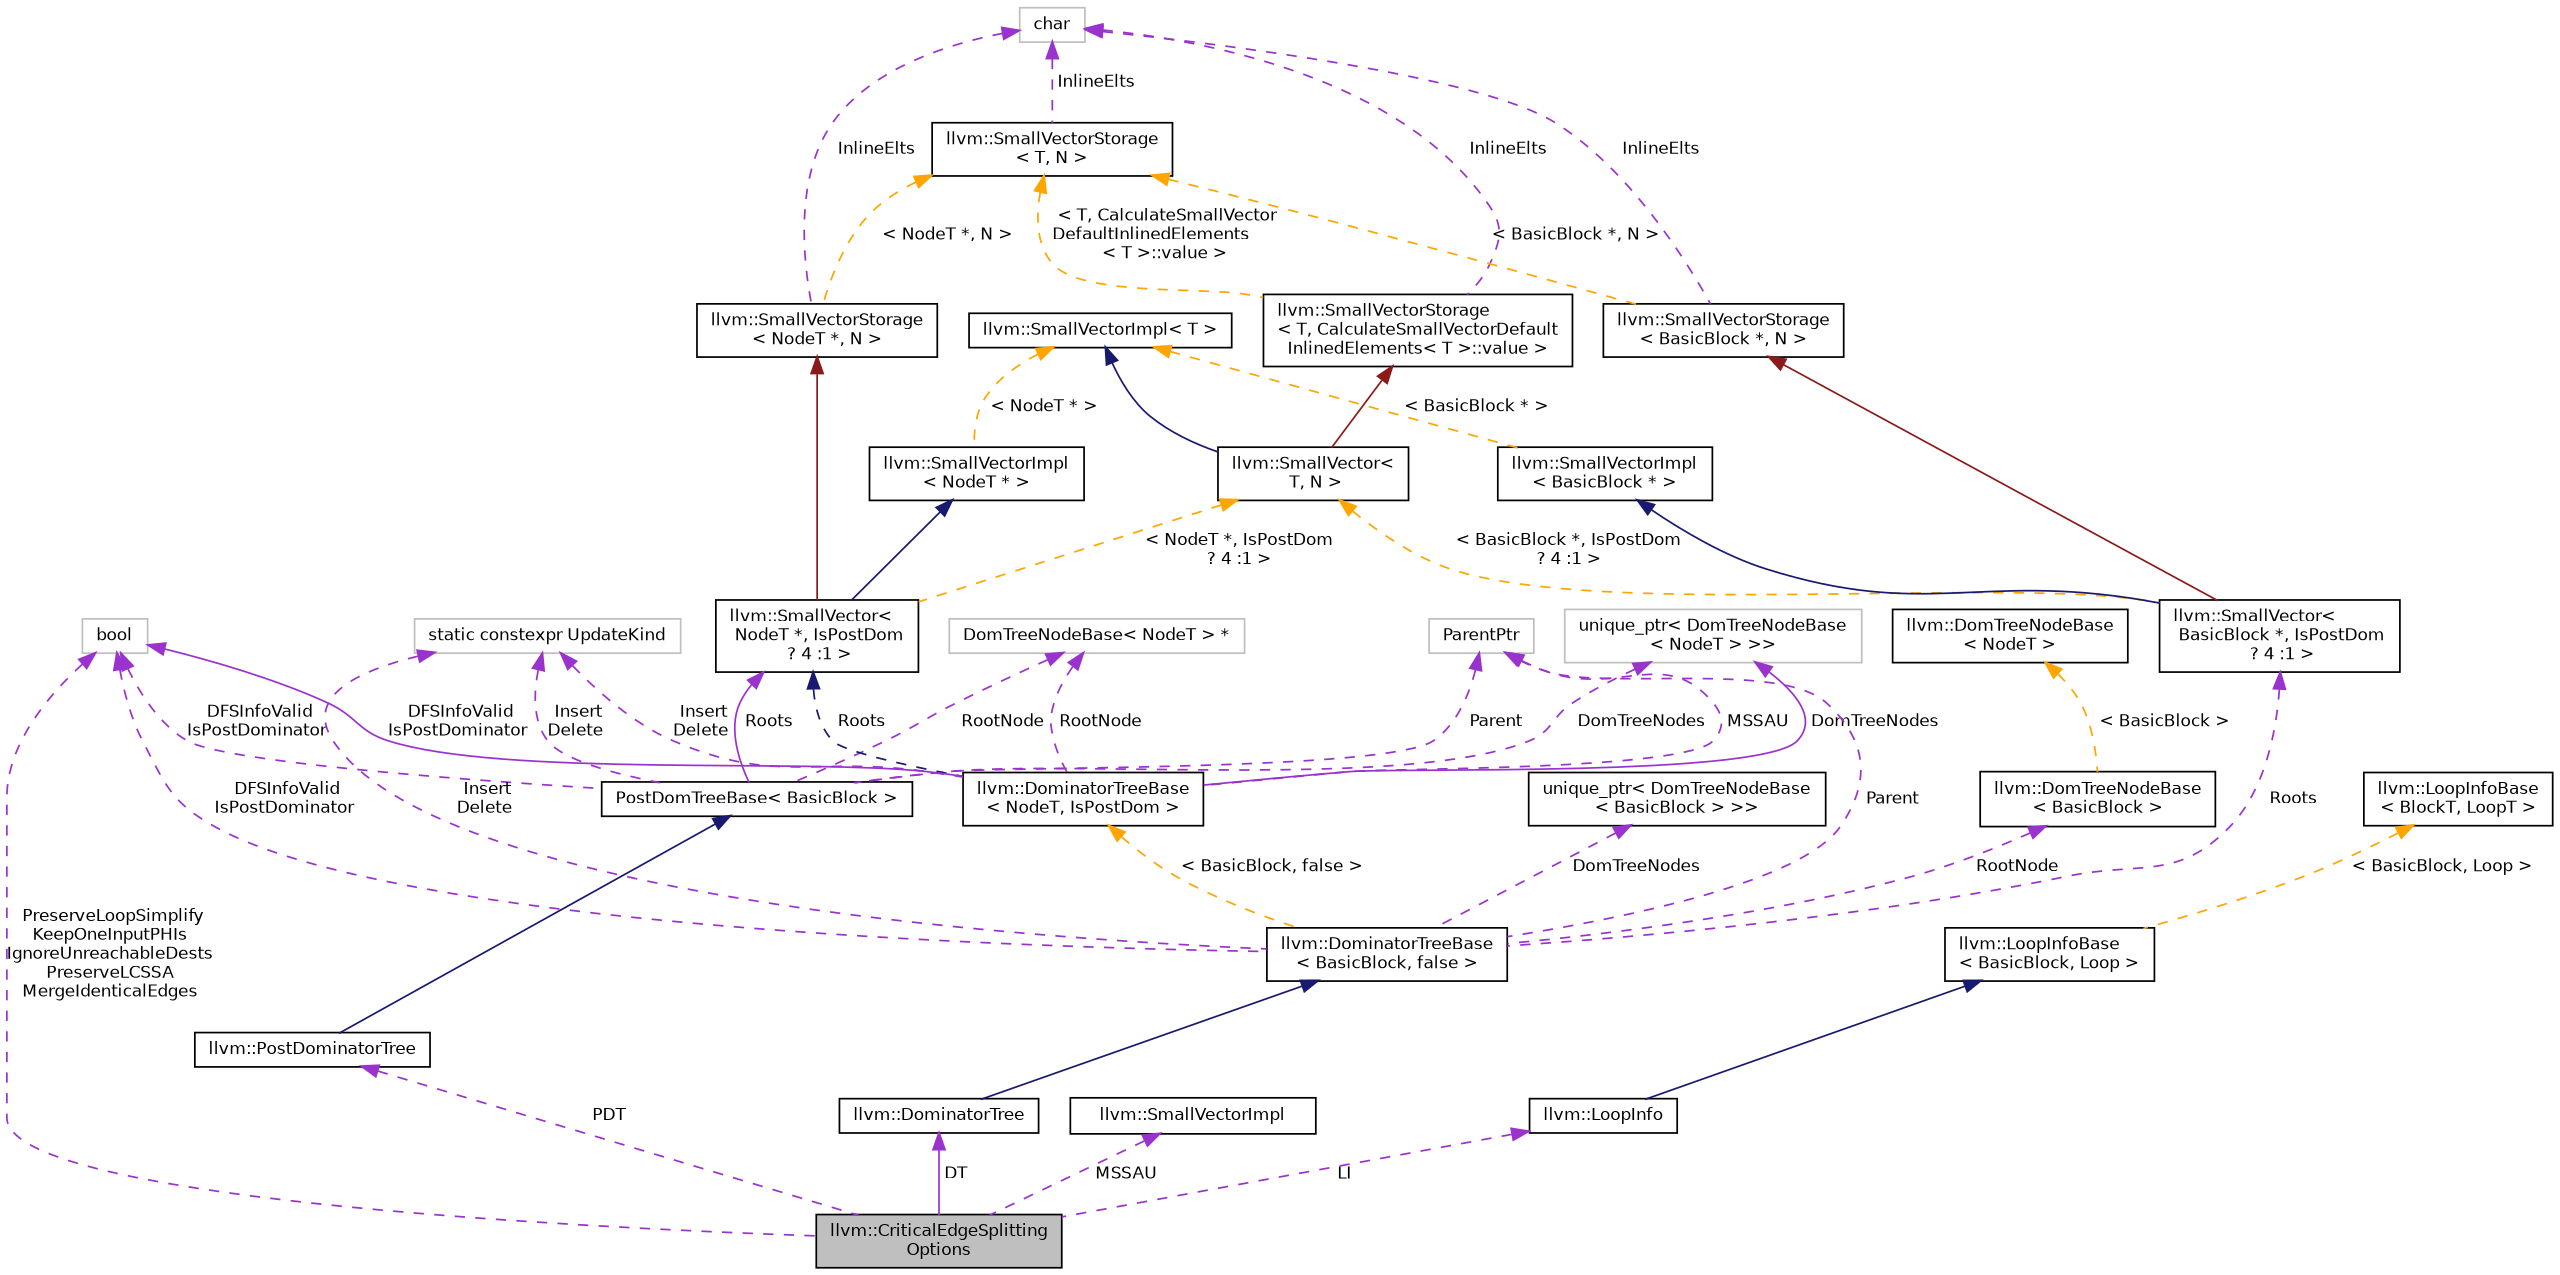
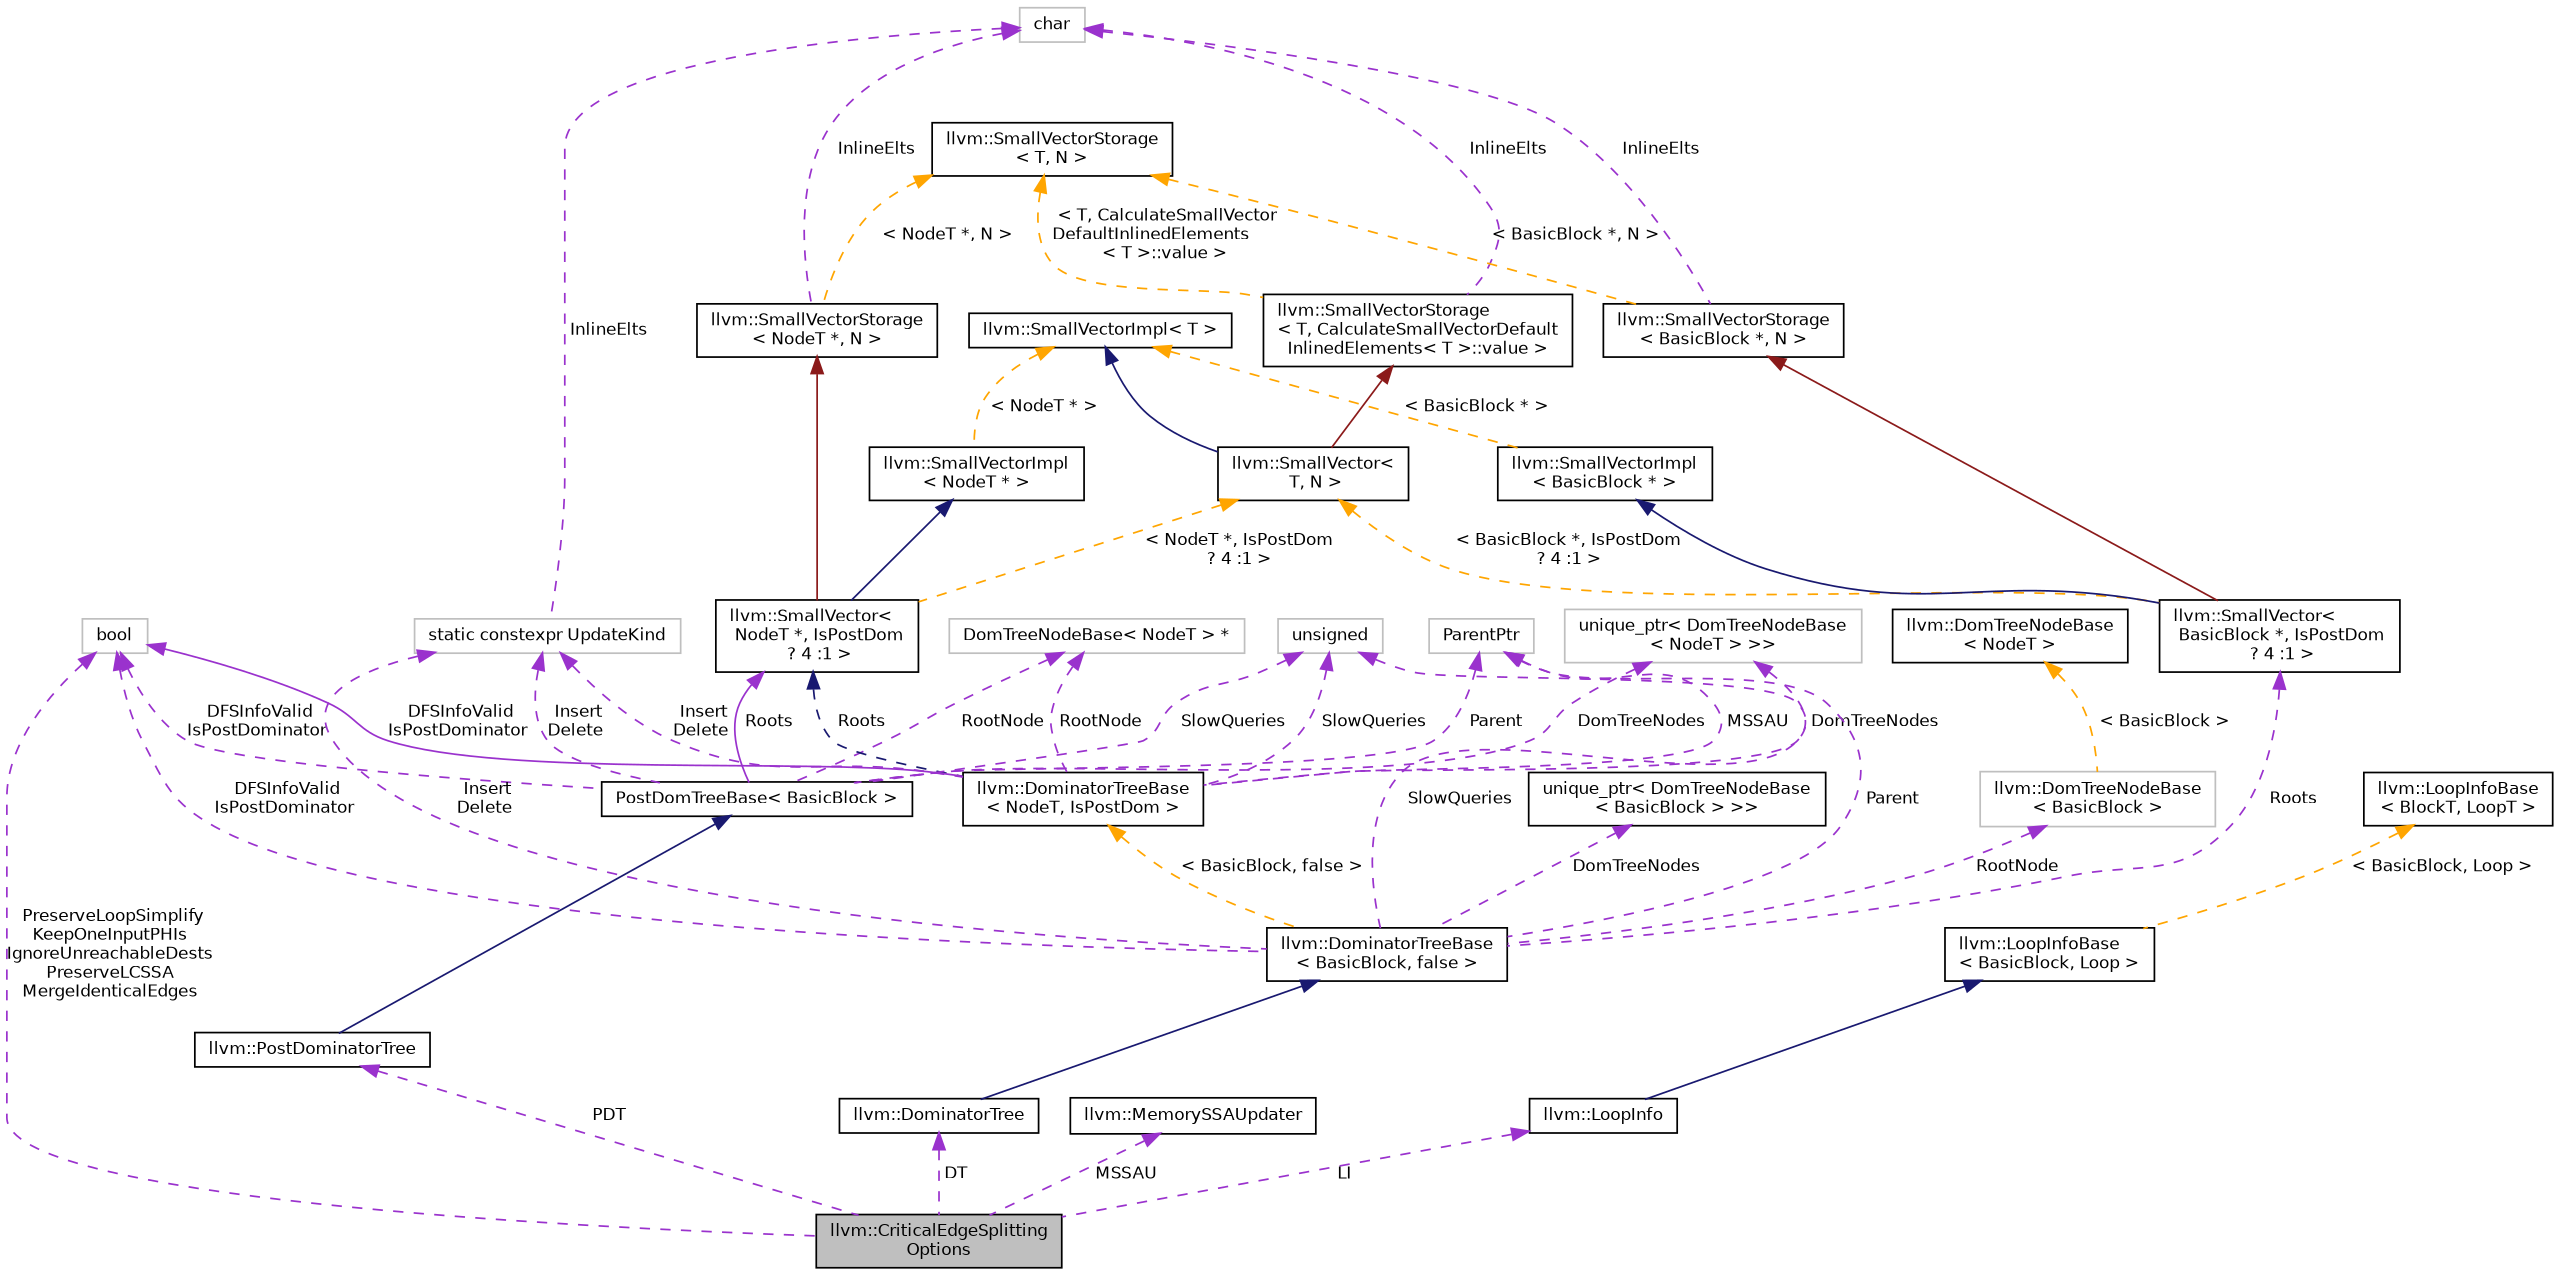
edge "llvm::SmallVectorStorage < T, N >" -> "char": now "static constexpr UpdateKind" -> "char"
node "unsigned": added
edge "llvm::DominatorTreeBase < NodeT, IsPostDom >" -> "unique_ptr< DomTreeNodeBase < NodeT > >>": style solid -> dashed
node "llvm::DomTreeNodeBase < BasicBlock >": color black -> grey75
node "llvm::SmallVectorImpl": label "llvm::SmallVectorImpl" -> "llvm::MemorySSAUpdater"
edge "llvm::CriticalEdgeSplitting Options" -> "llvm::DominatorTree": style solid -> dashed
